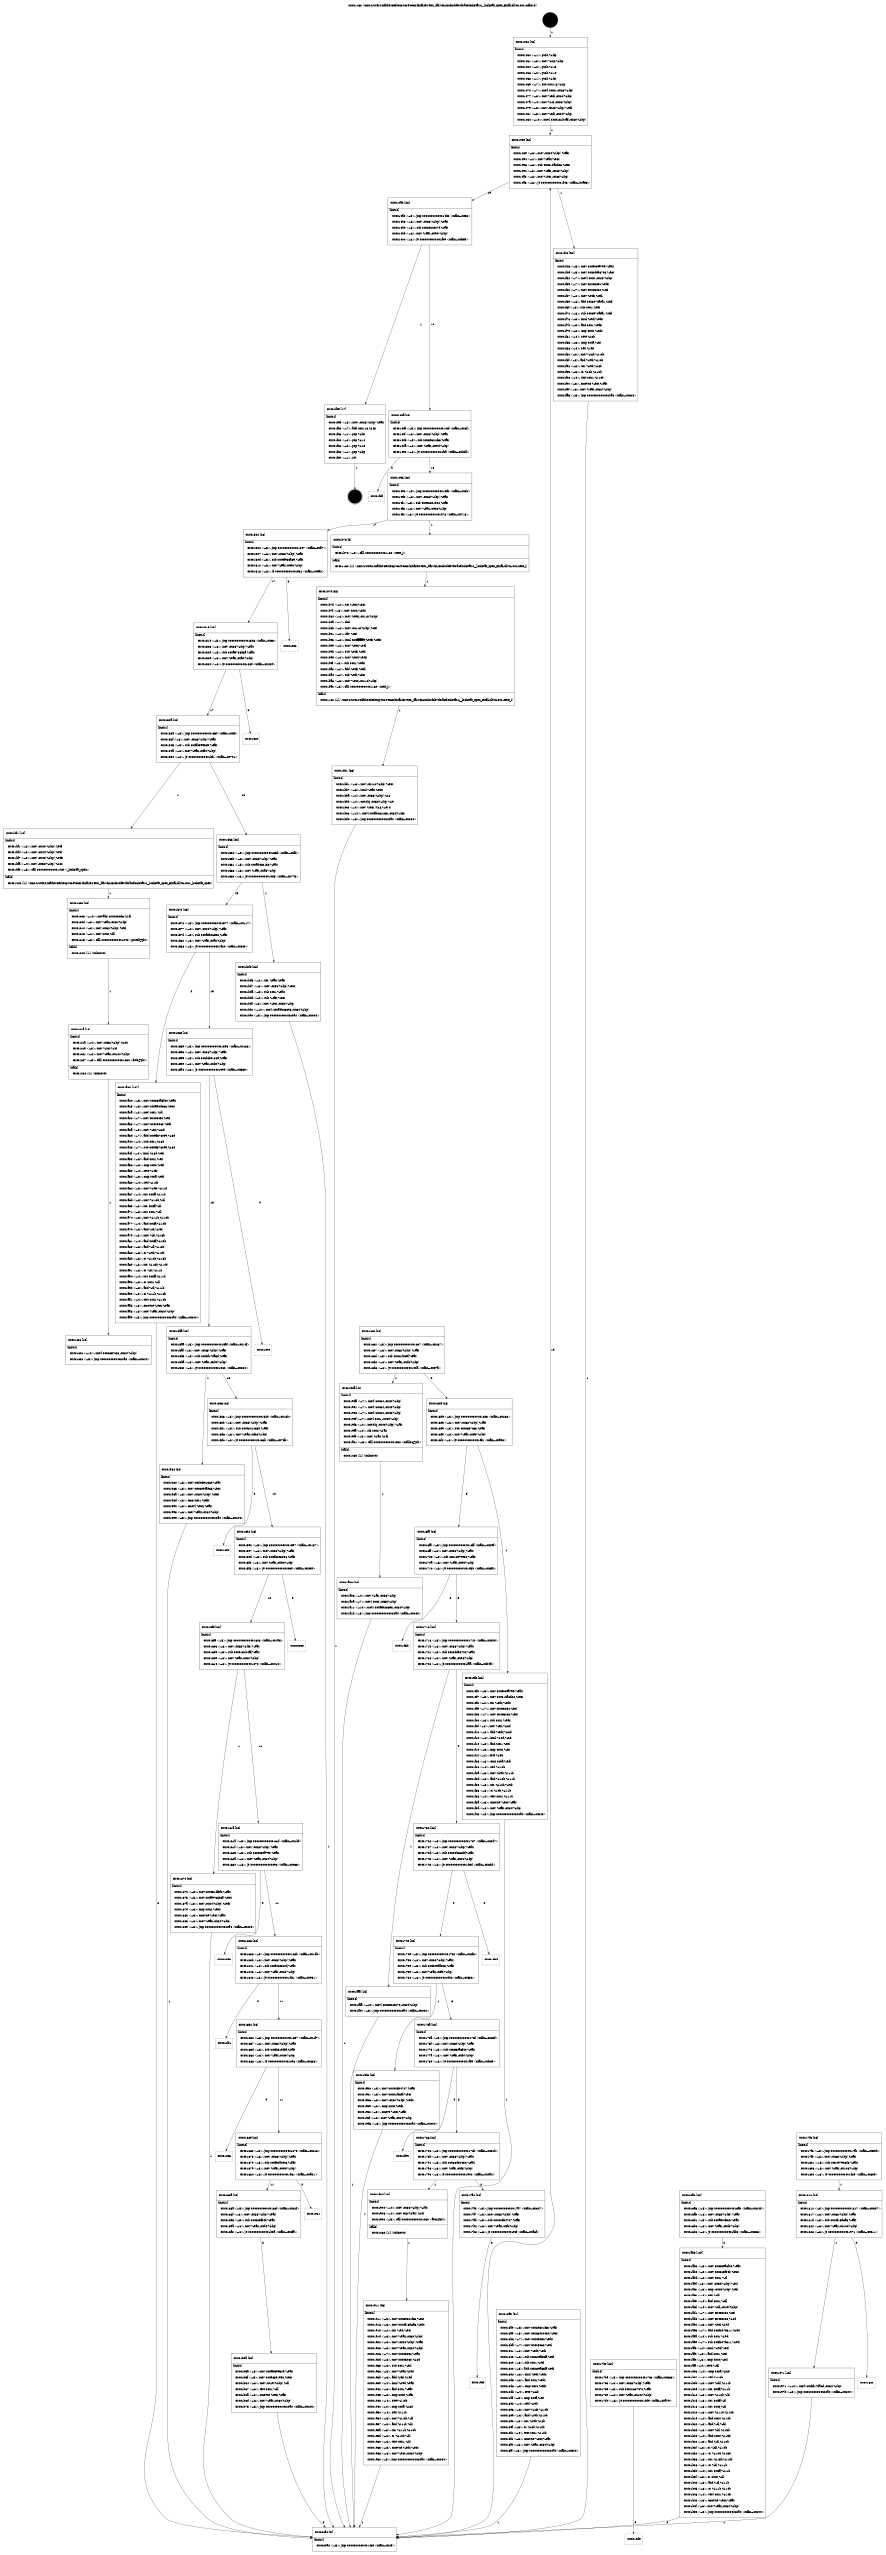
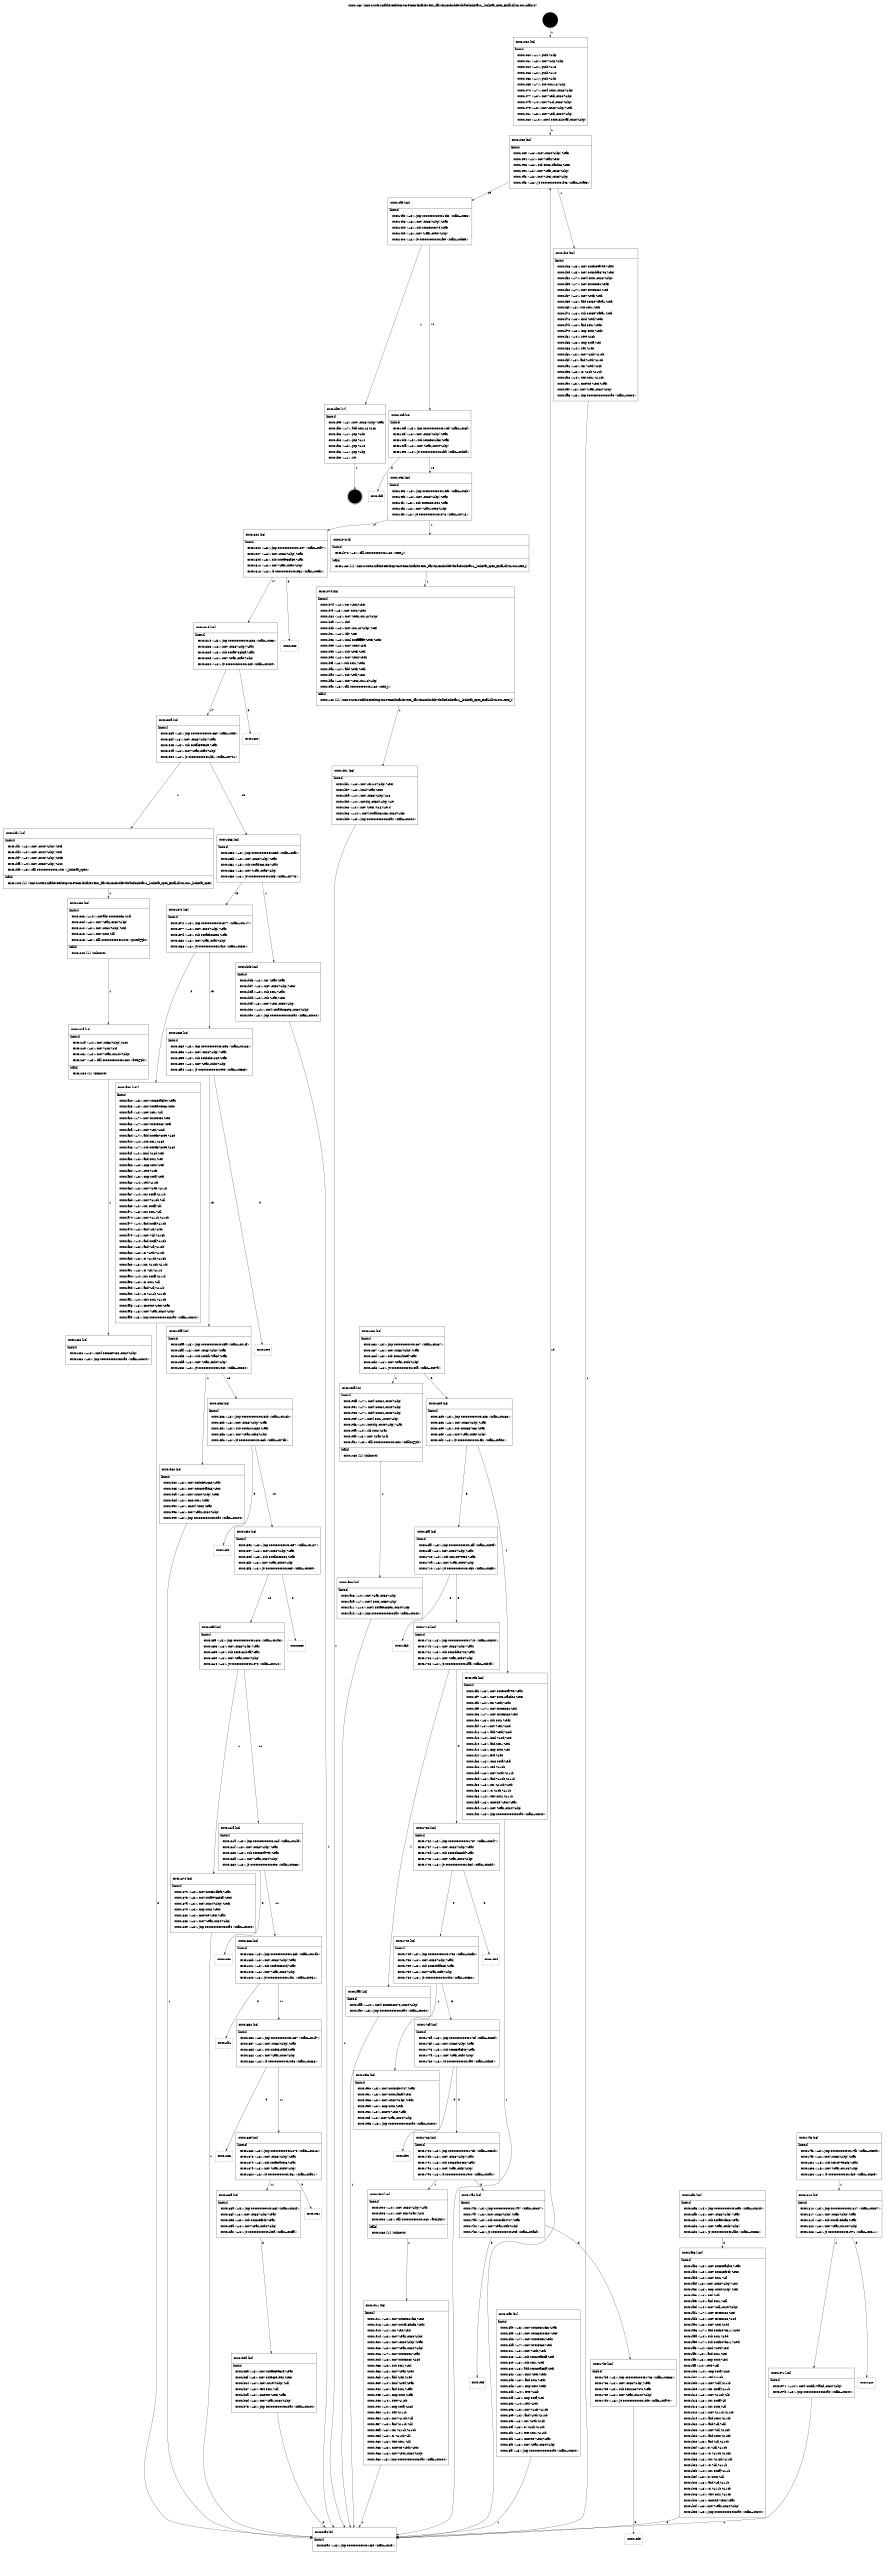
edge "0x40176a [28]" -> "0x401786 [28]": label " 3" -> " 4"
edge "0x4017a2 [28]" -> "0x4017be [28]": added, label "2"
edge "0x4019bc [30]" -> "0x4020a4 [5]": removed, label "1"
